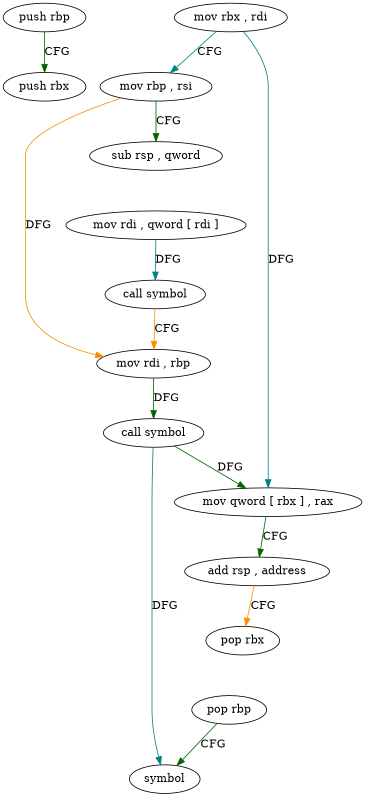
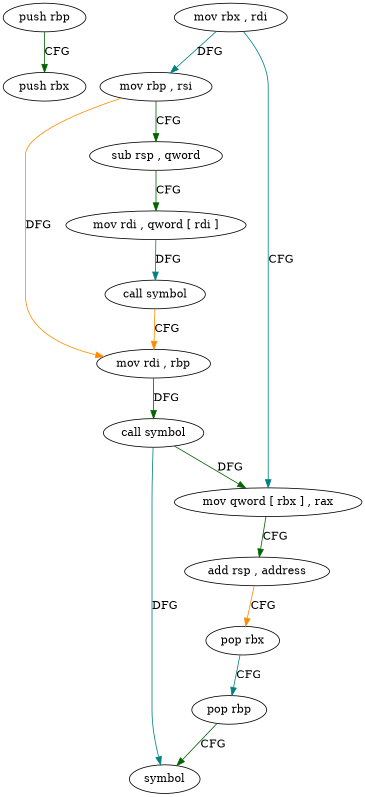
edge "mov rbx , rdi" -> "mov rbp , rsi": label "CFG" -> "DFG"
edge "sub rsp , qword" -> "mov rdi , qword [ rdi ]": added, label "CFG"
edge "mov rbx , rdi" -> "mov qword [ rbx ] , rax": label "DFG" -> "CFG"
edge "pop rbx" -> "pop rbp": added, label "CFG"
